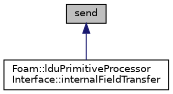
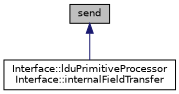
node "Foam::lduPrimitiveProcessor Interface::internalFieldTransfer": label "Foam::lduPrimitiveProcessor Interface::internalFieldTransfer" -> "Interface::lduPrimitiveProcessor Interface::internalFieldTransfer"
